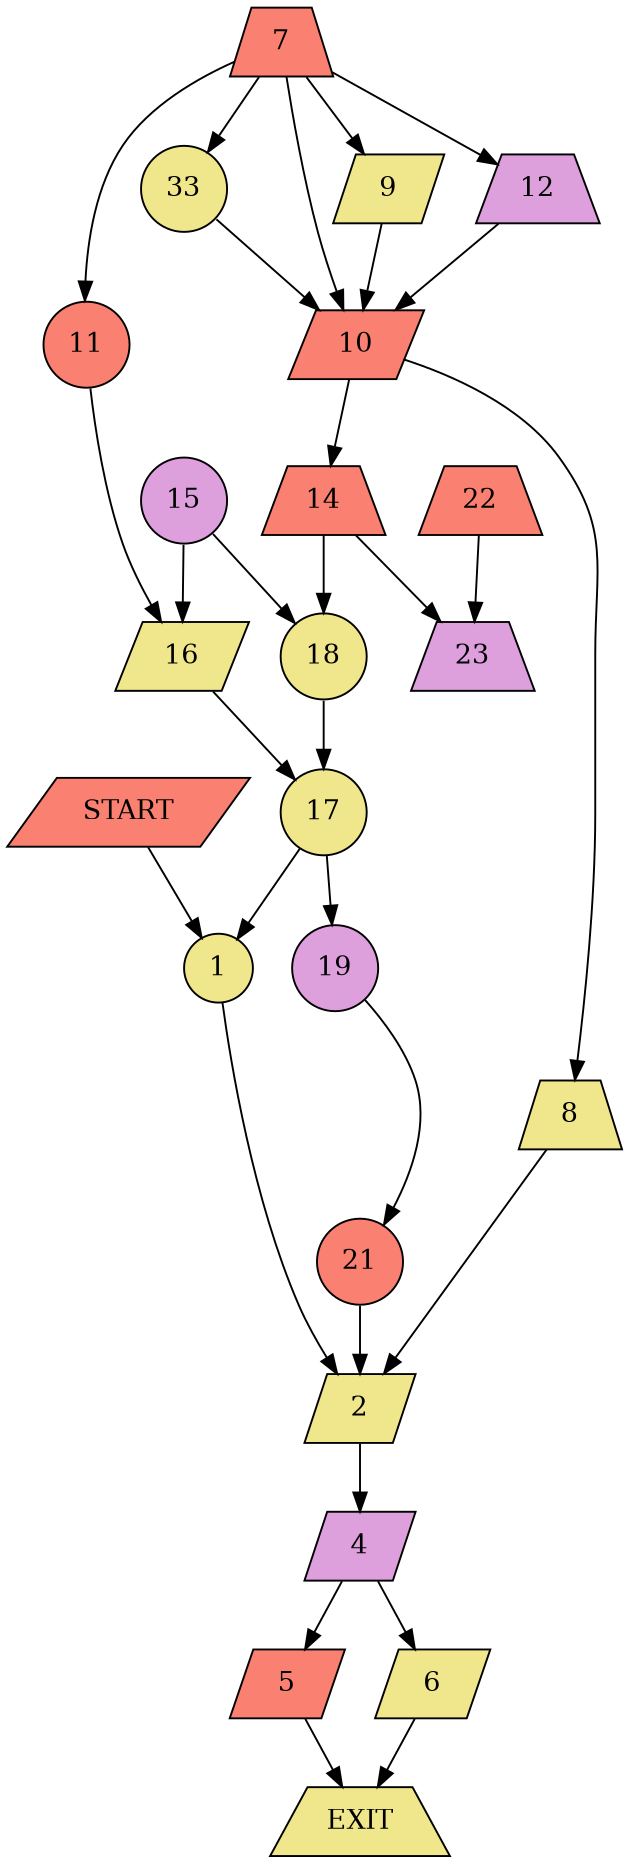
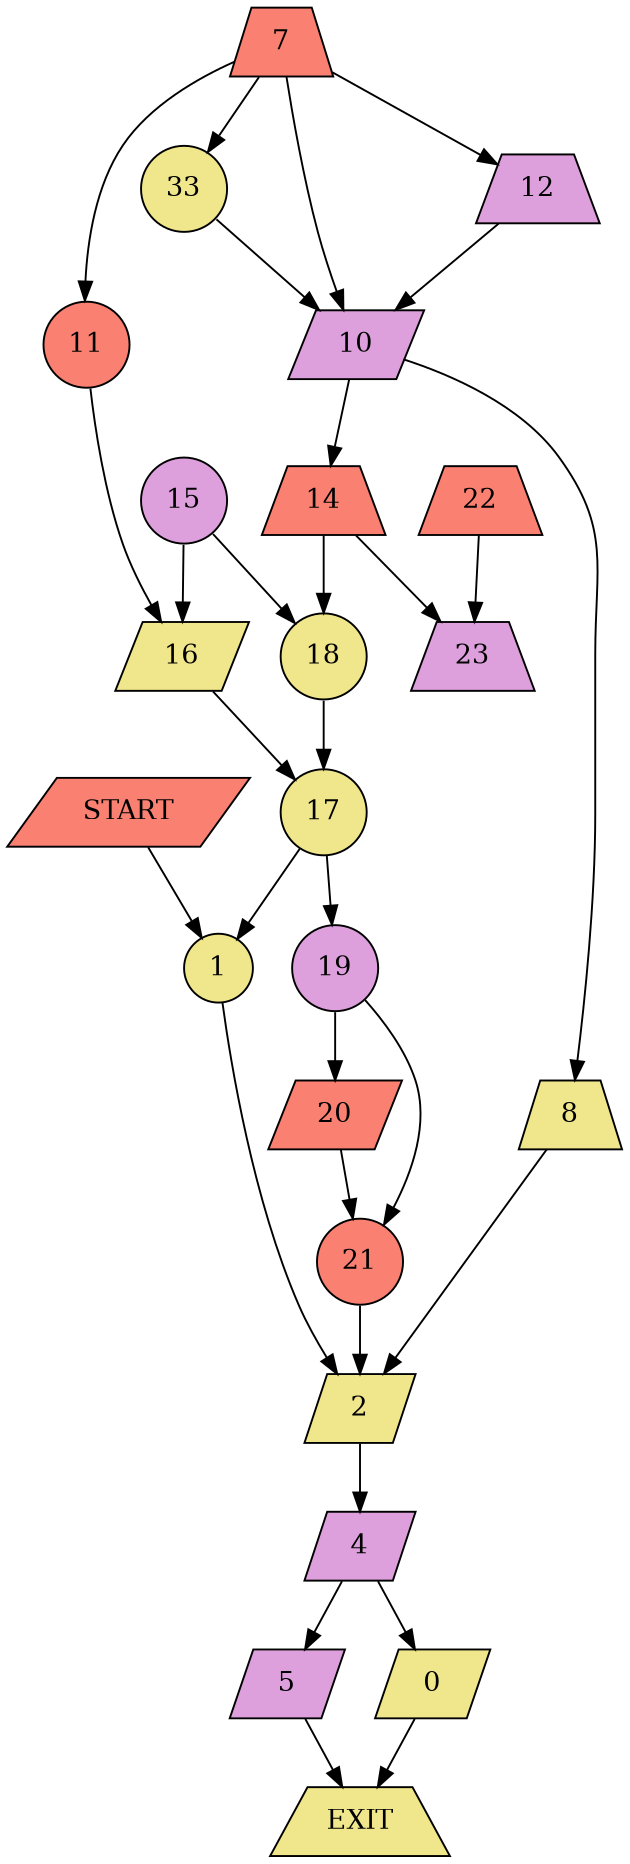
node "9": removed
node "10": fillcolor salmon -> plum
node "20": added
node "5": fillcolor salmon -> plum
node "6": label "6" -> "0"
